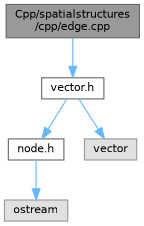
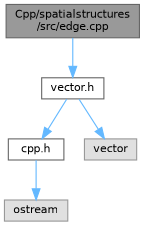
node "Cpp/spatialstructures /cpp/edge.cpp": label "Cpp/spatialstructures /cpp/edge.cpp" -> "Cpp/spatialstructures /src/edge.cpp"
node "node.h": label "node.h" -> "cpp.h"
